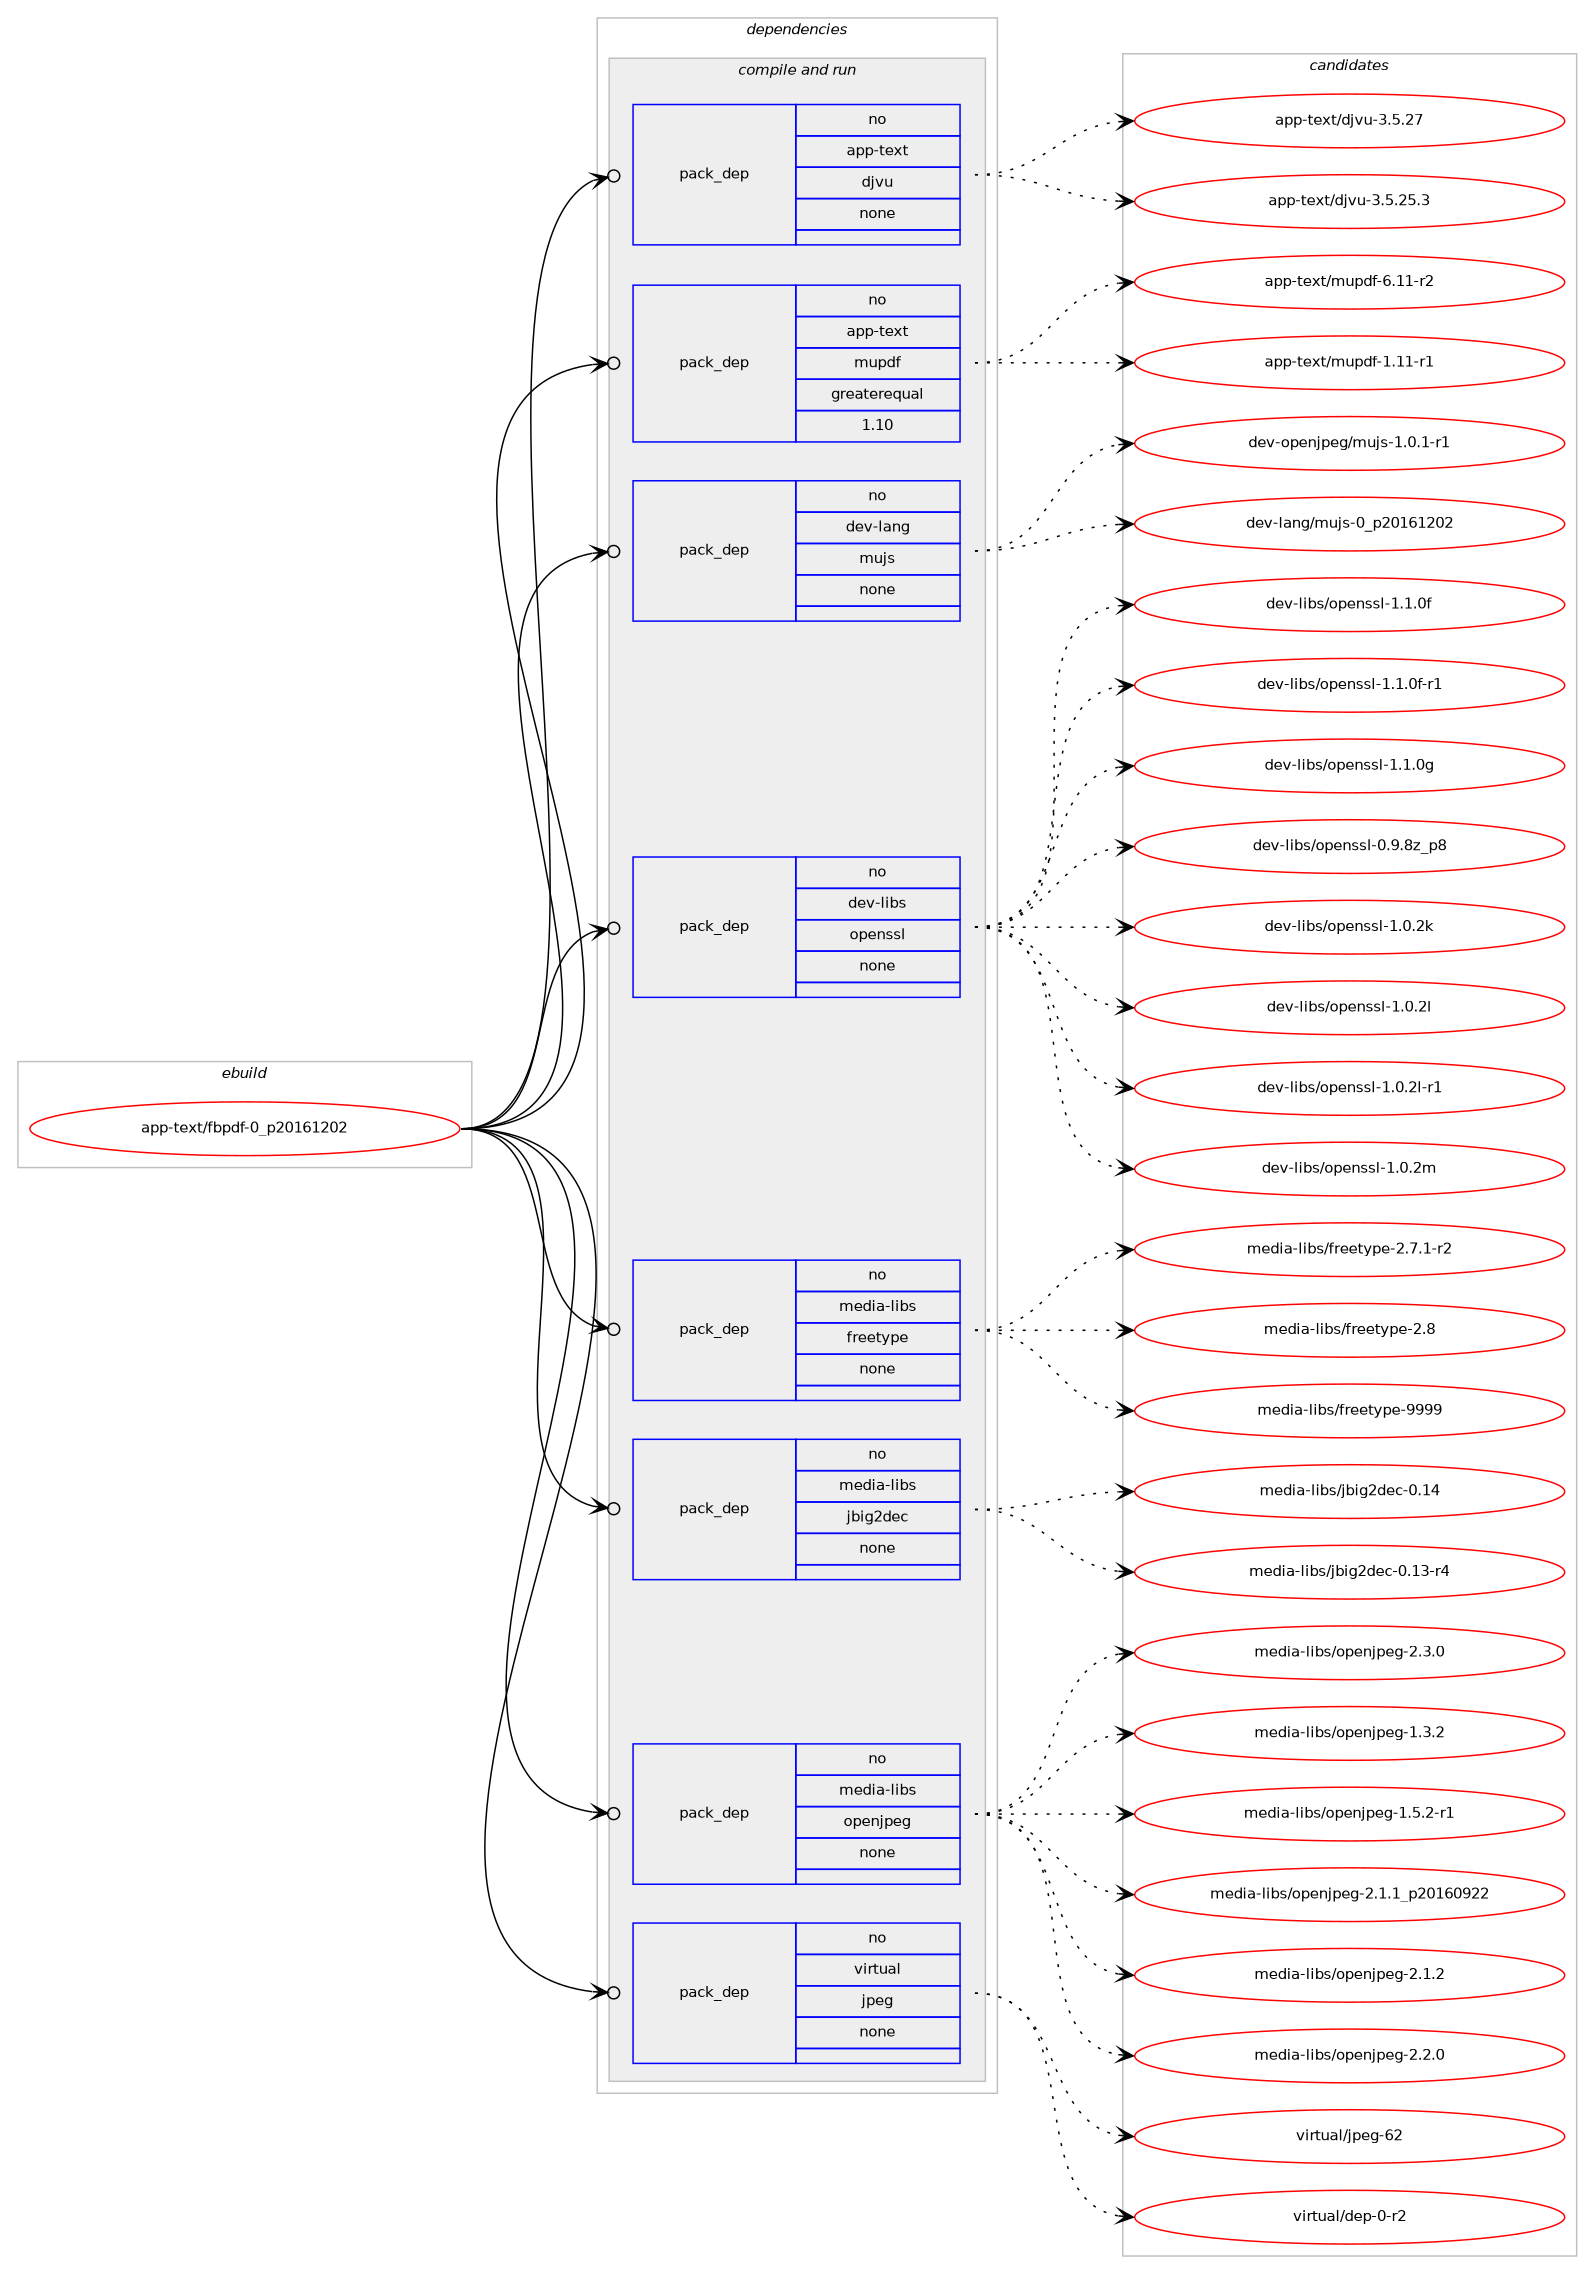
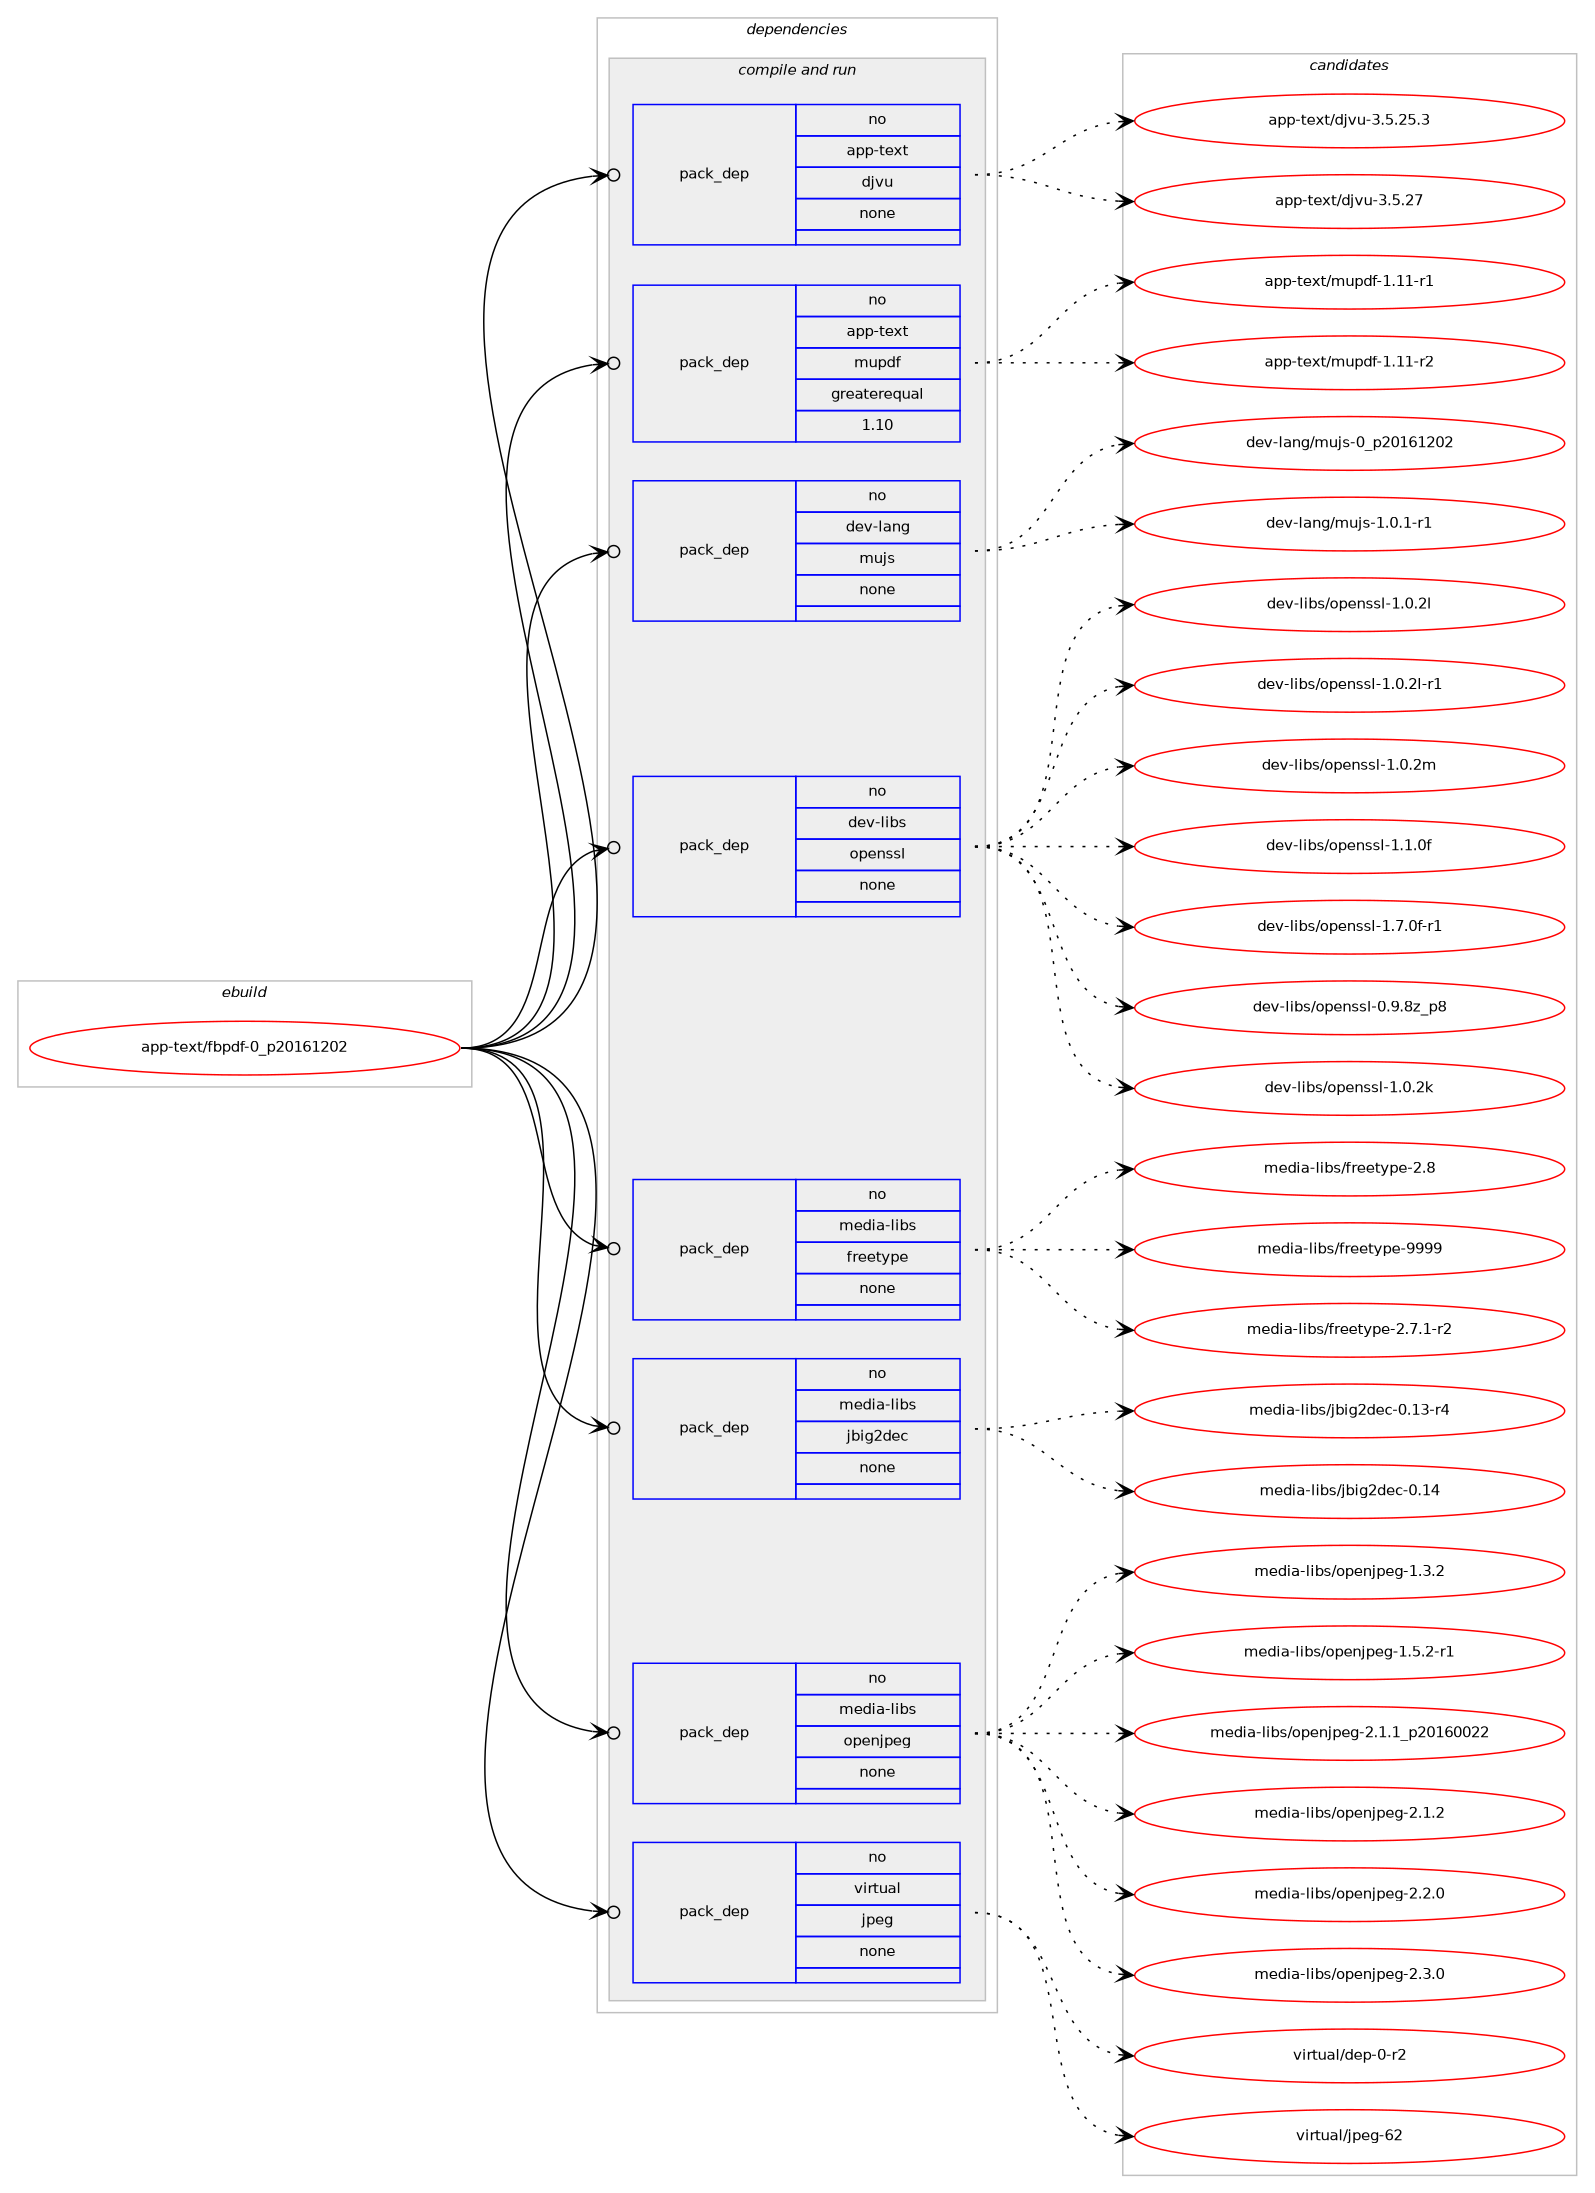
node "app-text/mupdf-6.11-r2": label "app-text/mupdf-6.11-r2" -> "app-text/mupdf-1.11-r2"
node "dev-openjpeg/mujs-1.0.1-r1": label "dev-openjpeg/mujs-1.0.1-r1" -> "dev-lang/mujs-1.0.1-r1"
node "dev-libs/openssl-1.1.0f-r1": label "dev-libs/openssl-1.1.0f-r1" -> "dev-libs/openssl-1.7.0f-r1"
node "dev-libs/openssl-1.1.0g": removed
node "media-libs/openjpeg-2.1.1_p20160922": label "media-libs/openjpeg-2.1.1_p20160922" -> "media-libs/openjpeg-2.1.1_p20160022"
